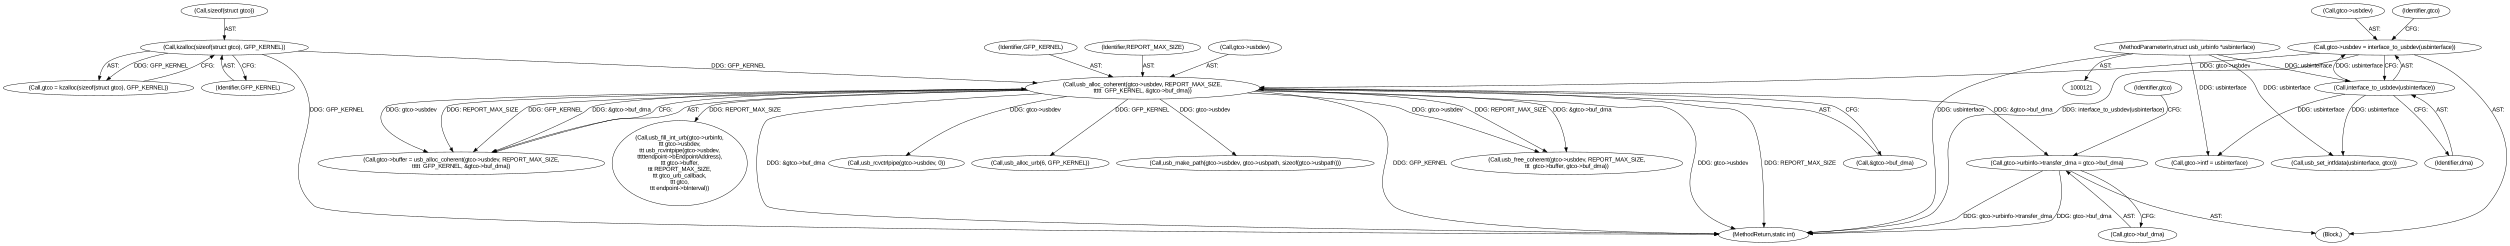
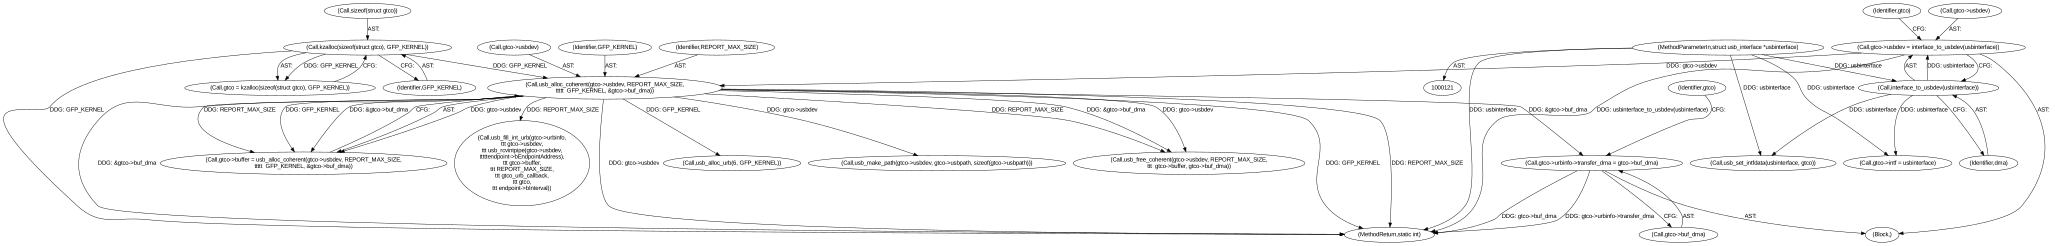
node "(MethodParameterIn,struct usb_urbinfo *usbinterface)": label "(MethodParameterIn,struct usb_urbinfo *usbinterface)" -> "(MethodParameterIn,struct usb_interface *usbinterface)"
edge "(Call,gtco->usbdev = interface_to_usbdev(usbinterface))" -> "(MethodReturn,static int)": label "DDG: interface_to_usbdev(usbinterface)" -> "DDG: usbinterface_to_usbdev(usbinterface)"
node "(Call,usb_rcvctrlpipe(gtco->usbdev, 0))": removed
node "(Call,&gtco->buf_dma)": removed
